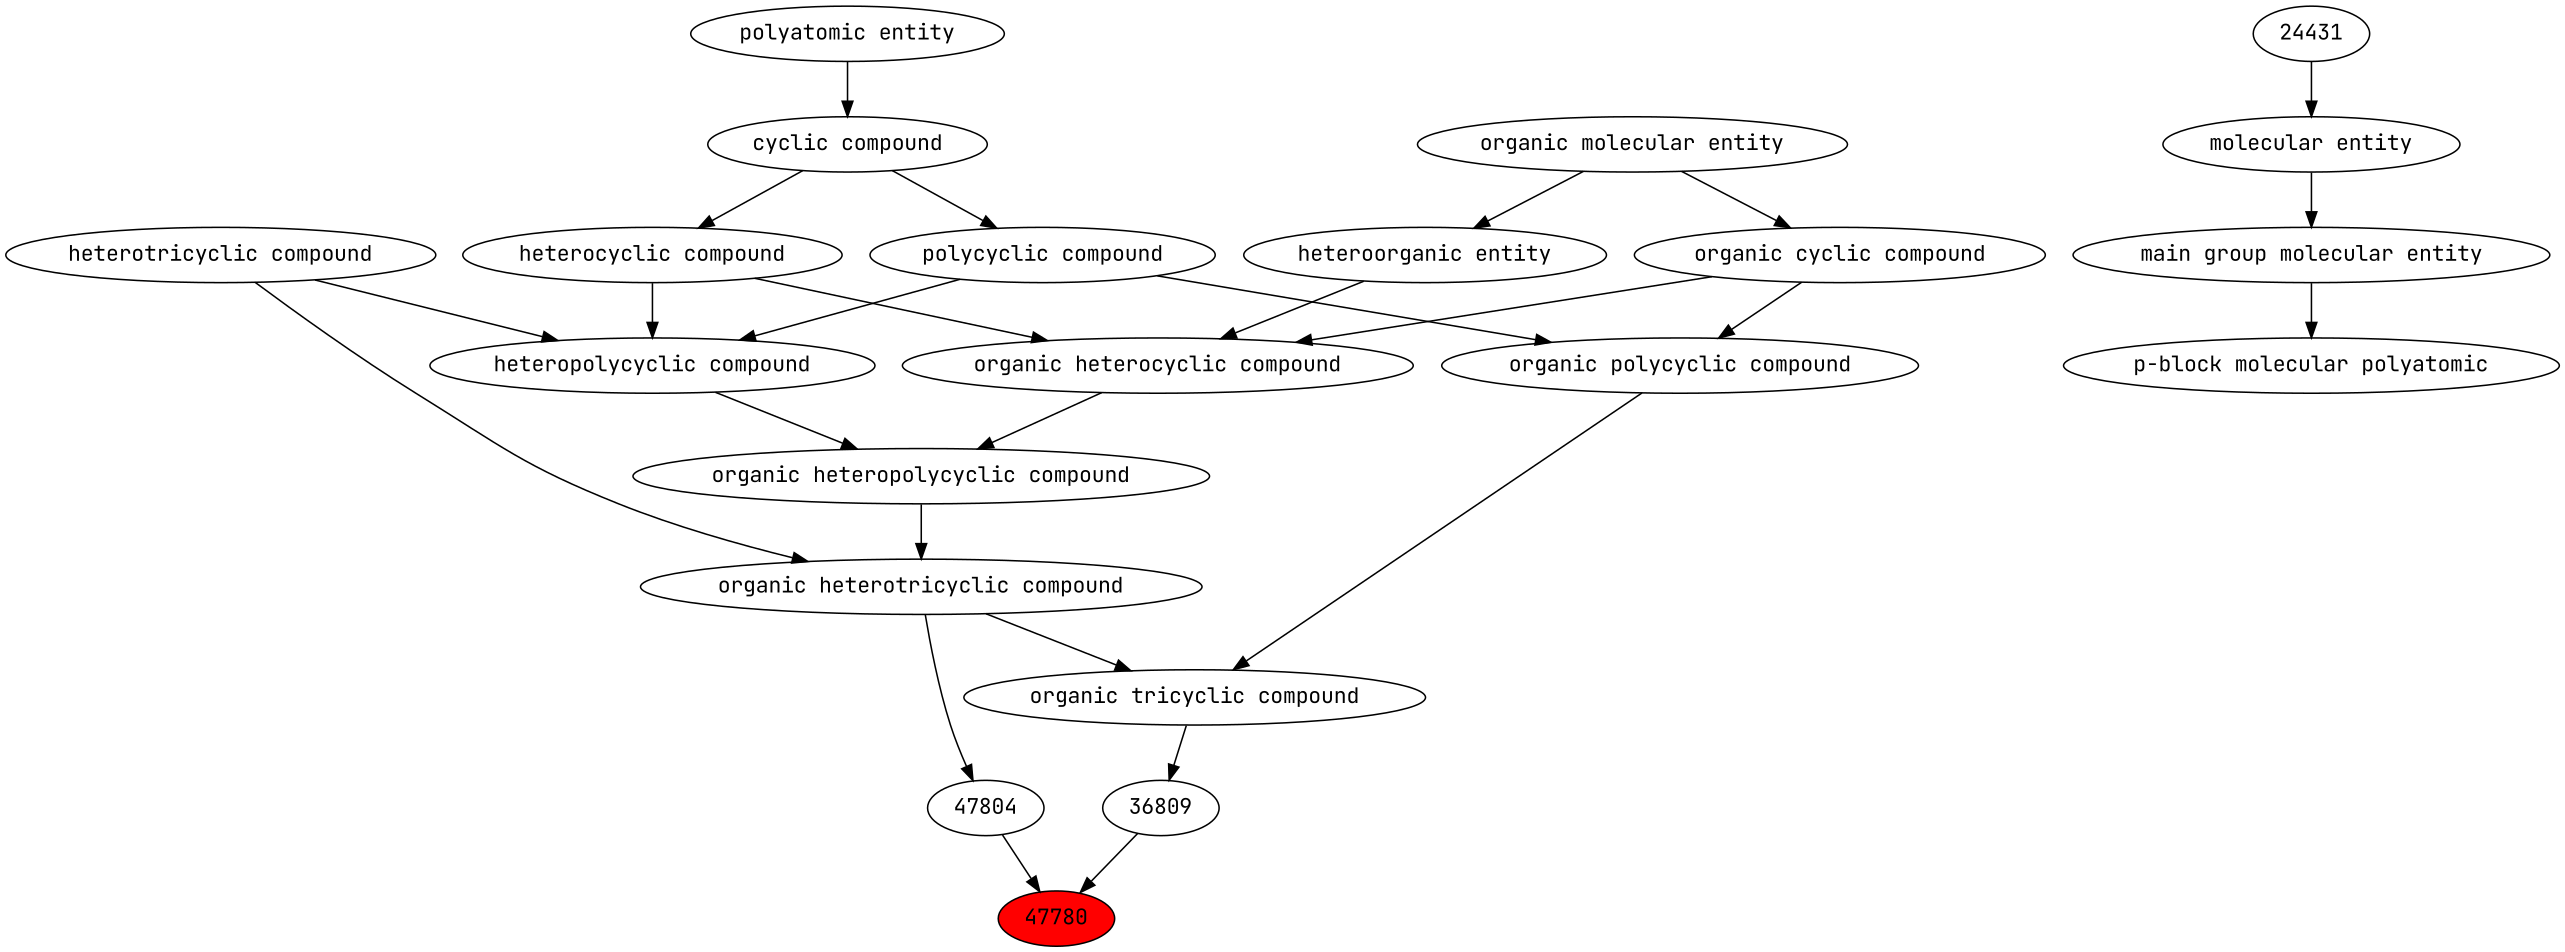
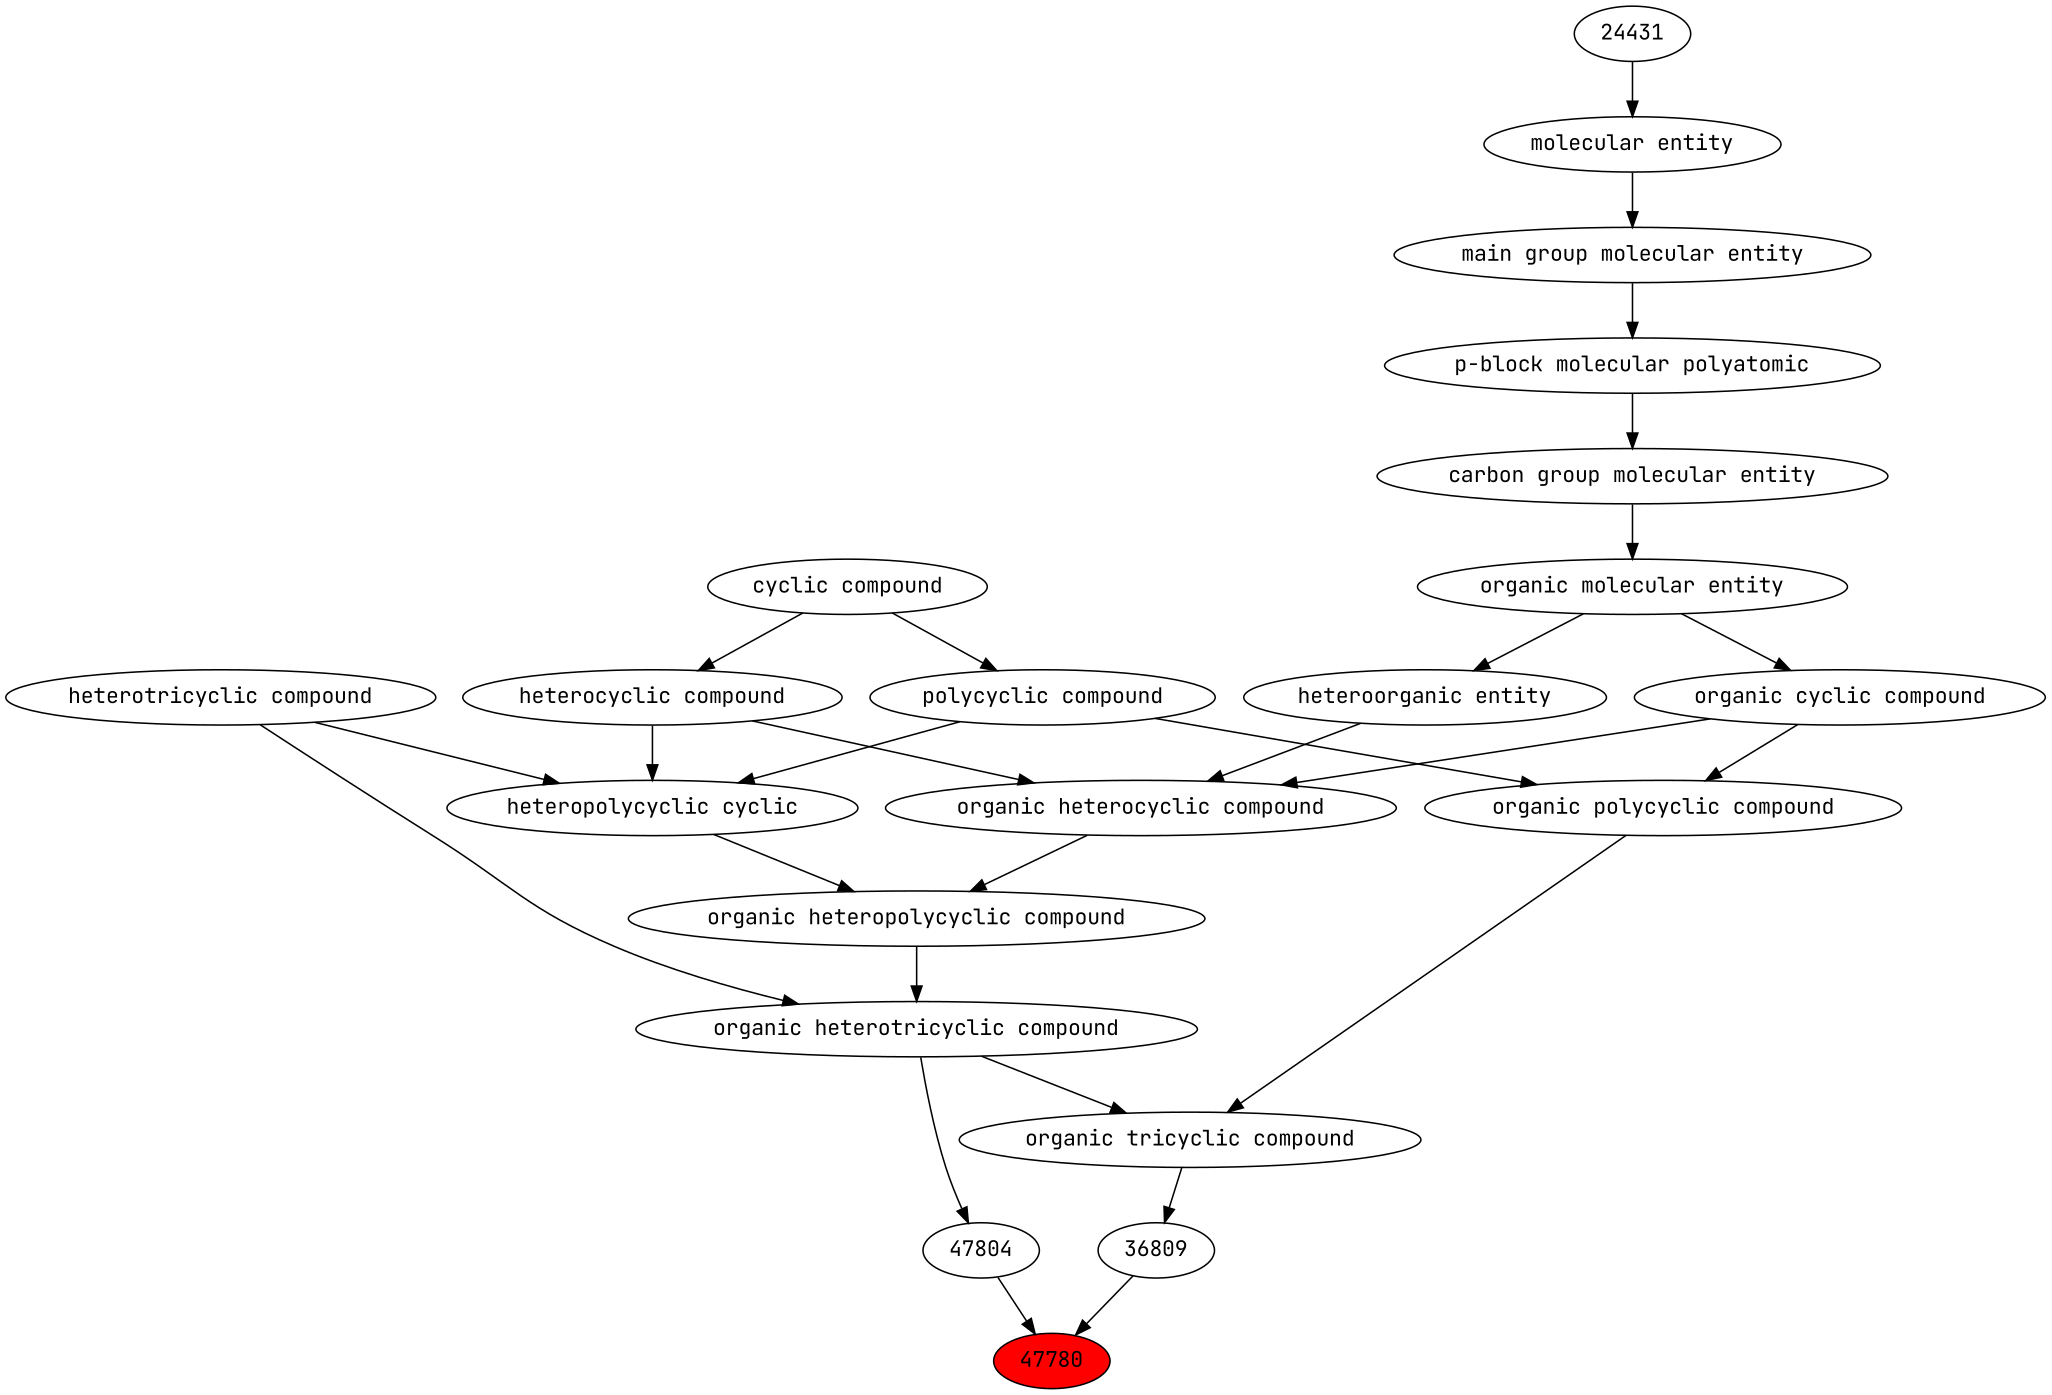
node "polyatomic entity": removed
node "heteropolycyclic compound": label "heteropolycyclic compound" -> "heteropolycyclic cyclic"
node "carbon group molecular entity": added
